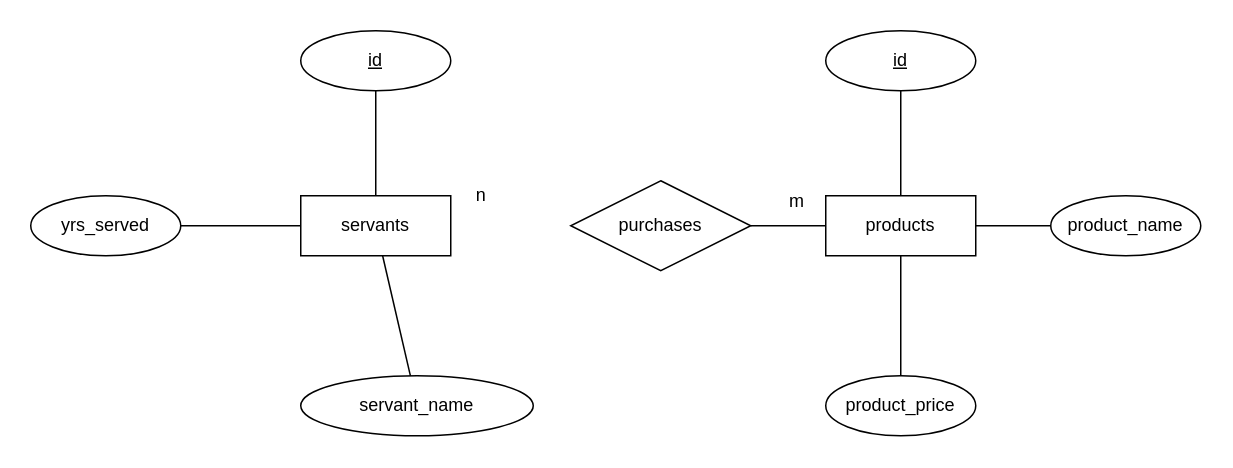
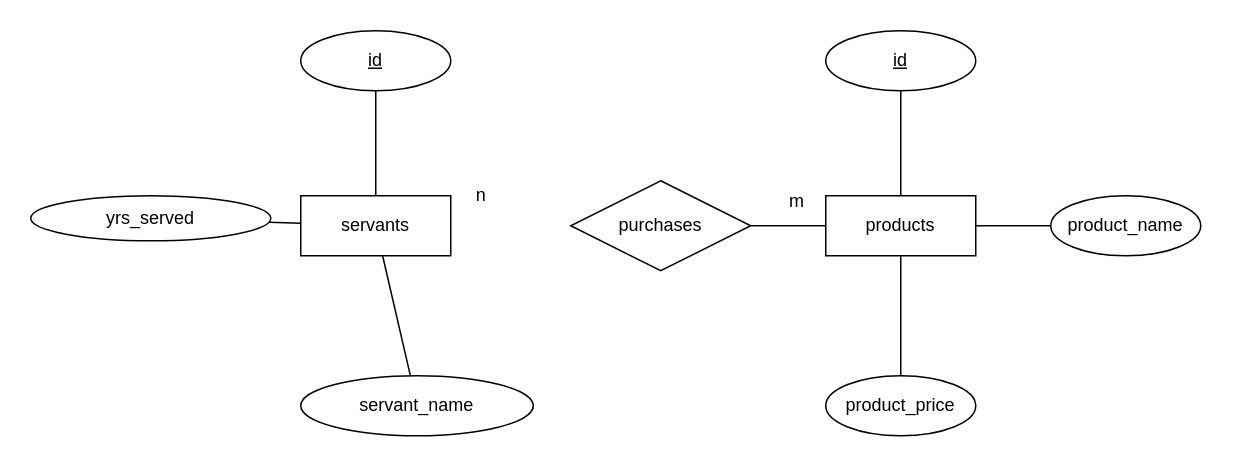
node "yrs_served": size 150x60 -> 240x45
